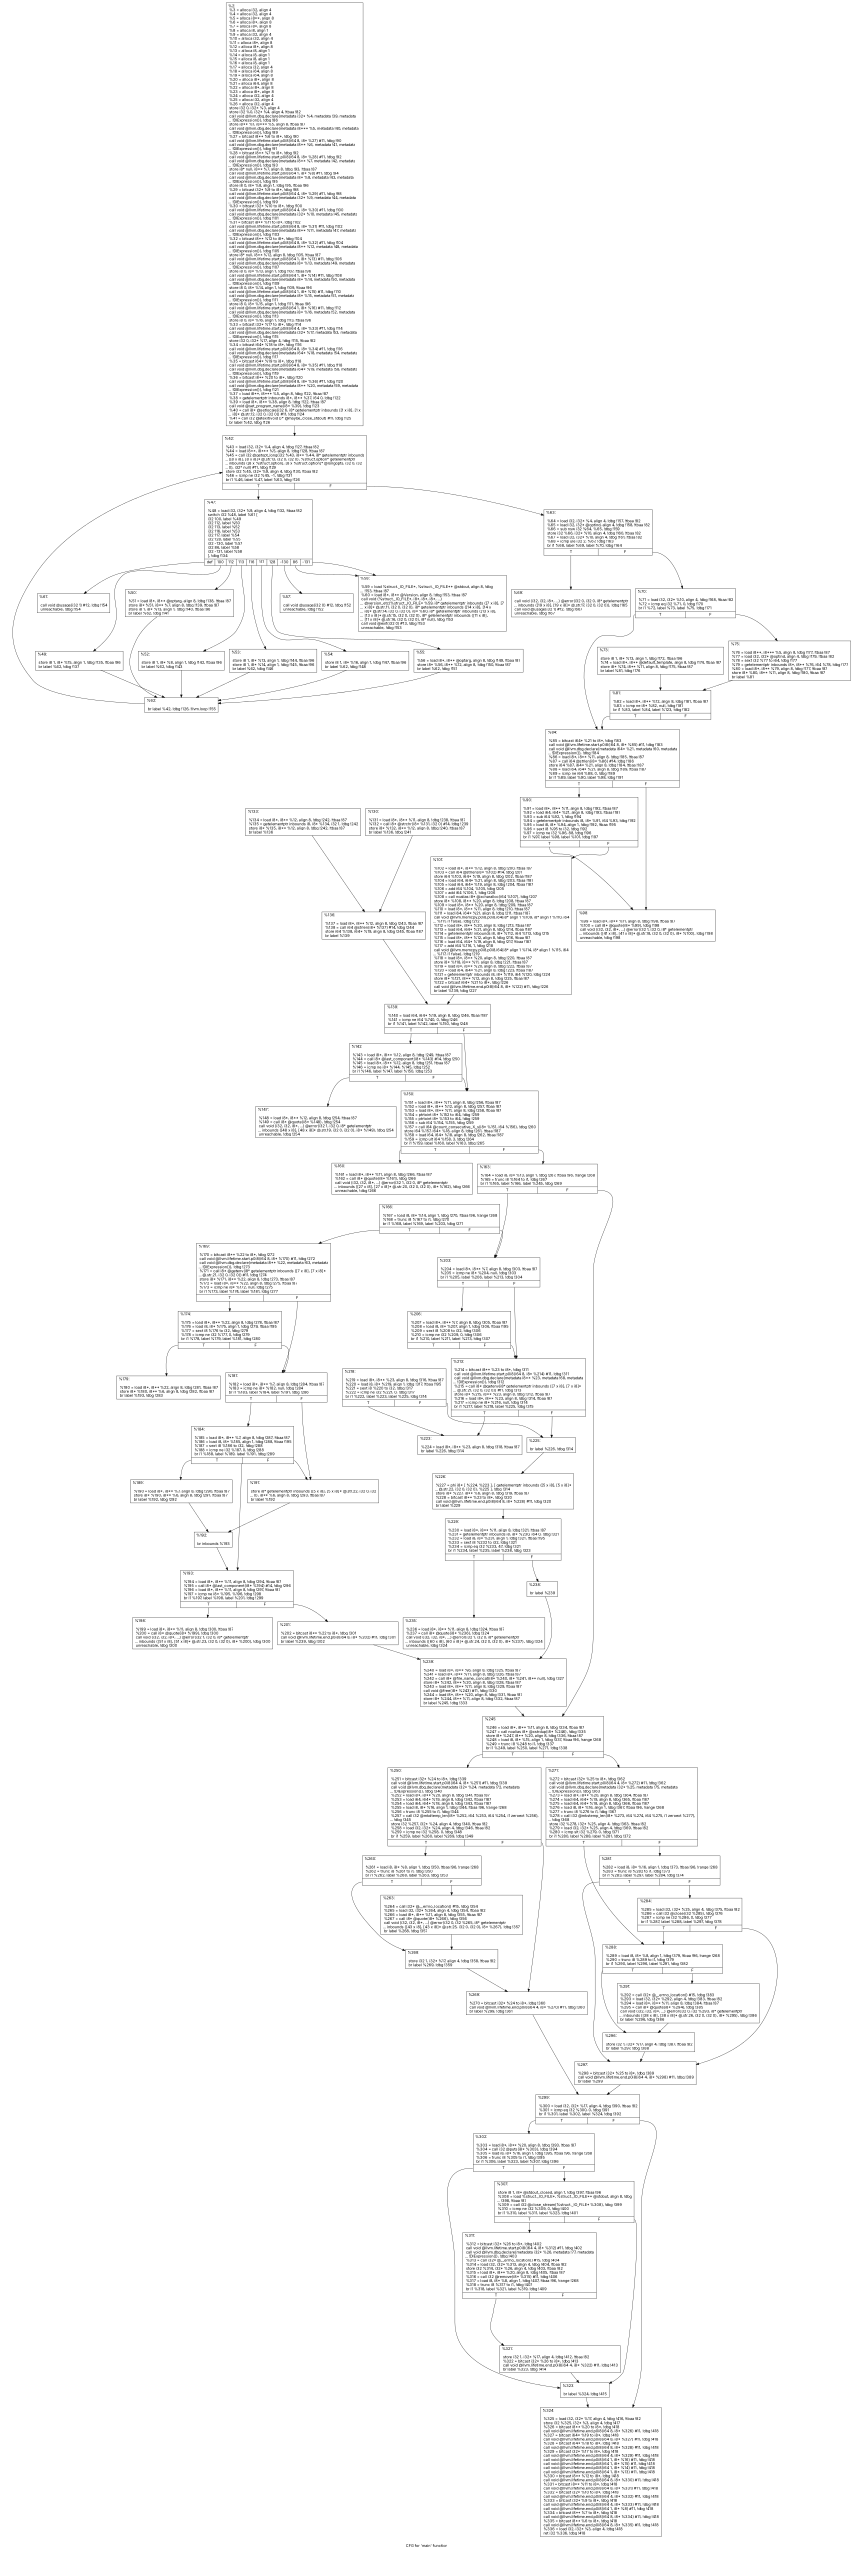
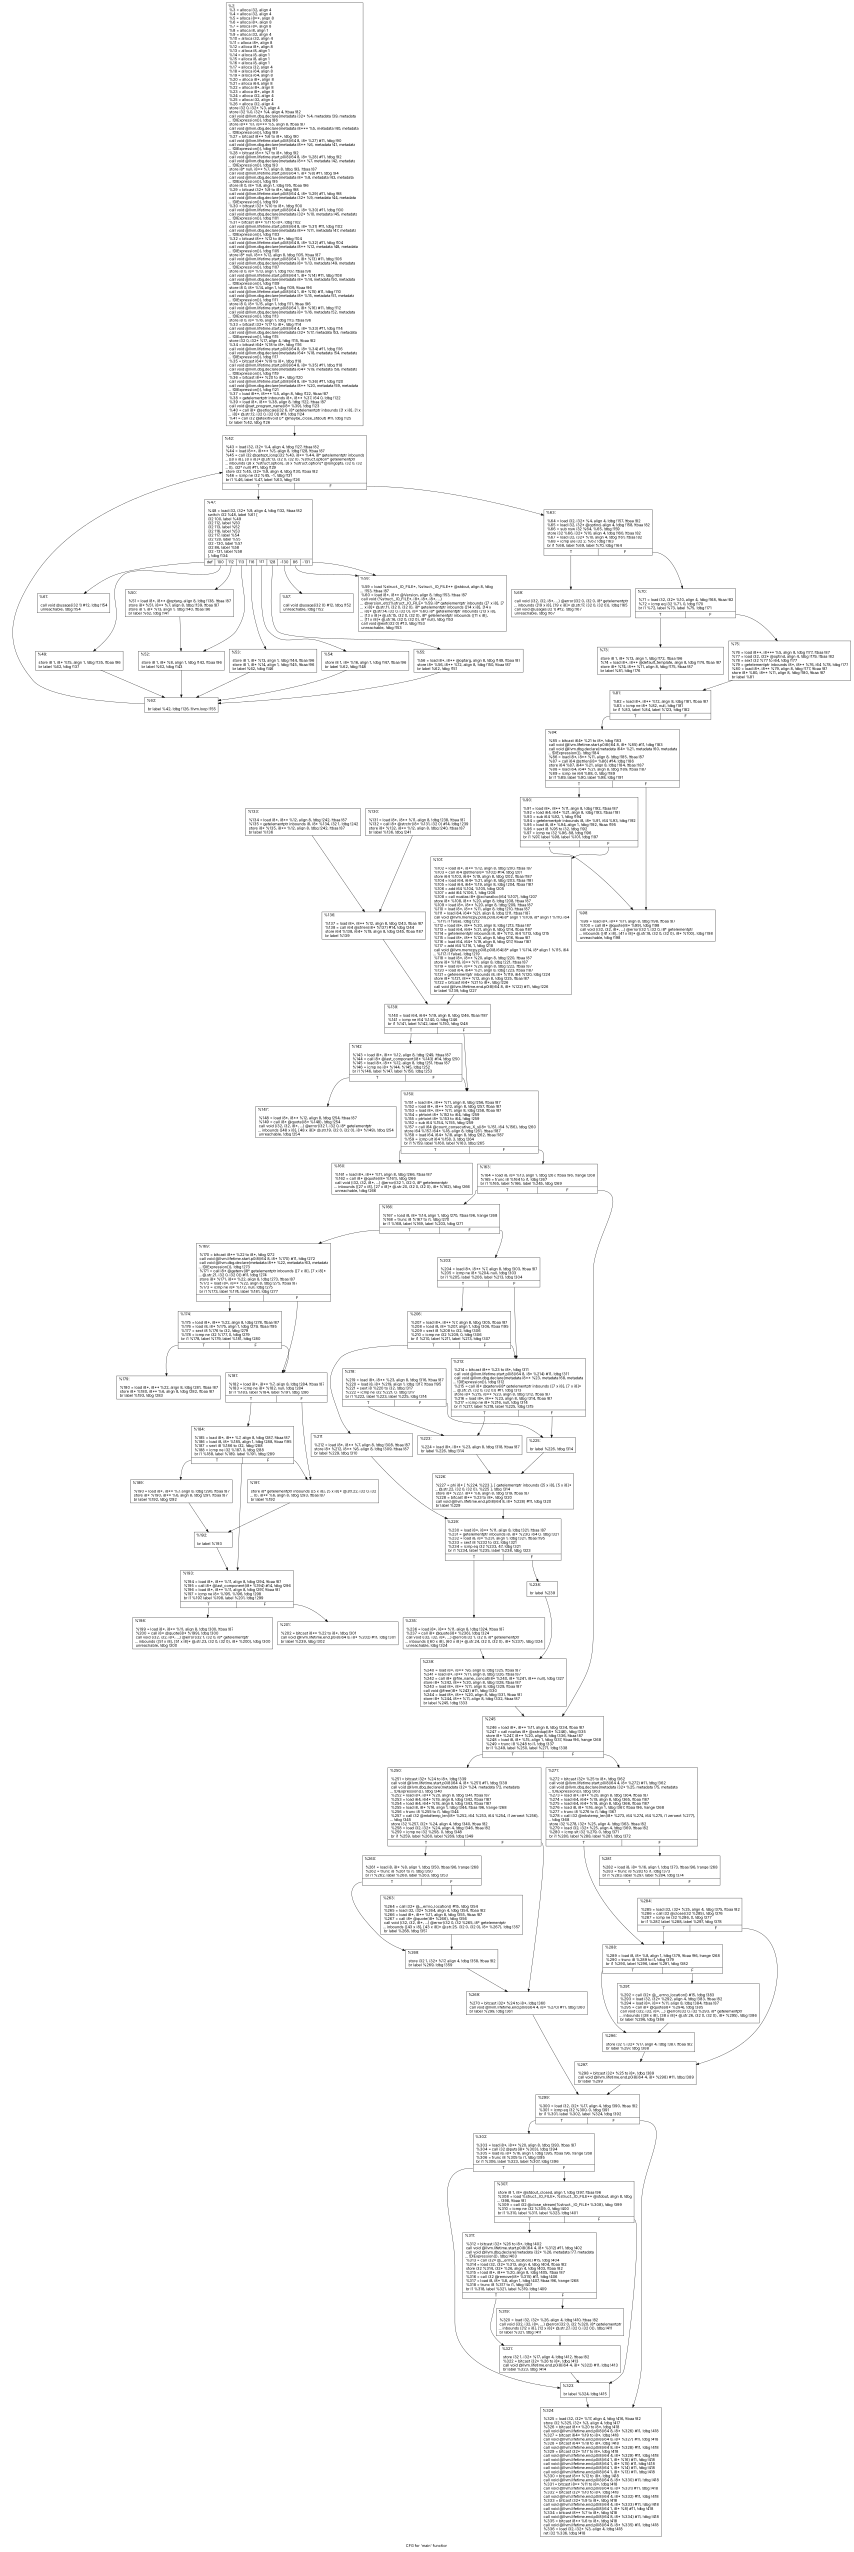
node "%69:": text "call void @usage(i32 1) #12, !dbg !667" -> "call void @usage(i32 1) #12, !dbg !167"
edge "%70:" -> "%84:": now "%70:" -> "%73:"
edge "%50:" -> "%62:": now "%50:" -> "%52:"
node "%139:": text "%141 = icmp ne i64 %740, 0, !dbg !246" -> "%141 = icmp ne i64 %140, 0, !dbg !246"
node "%150:": text "%156 = sub i64 %154, %155, !dbg !259" -> "%152 = sub i64 %154, %155, !dbg !259"
edge "%163:" -> "%203:": now "%163:" -> "%166:"
node "%211:": added
edge "%223:" -> "%226:": added
node "%192:": text "br inbounds %193" -> "br label %193"
edge "%201:" -> "%239:": now "%235:" -> "%239:"
edge "%281:" -> "%284:": removed
edge "%281:" -> "%297:": removed
node "%319:": added
